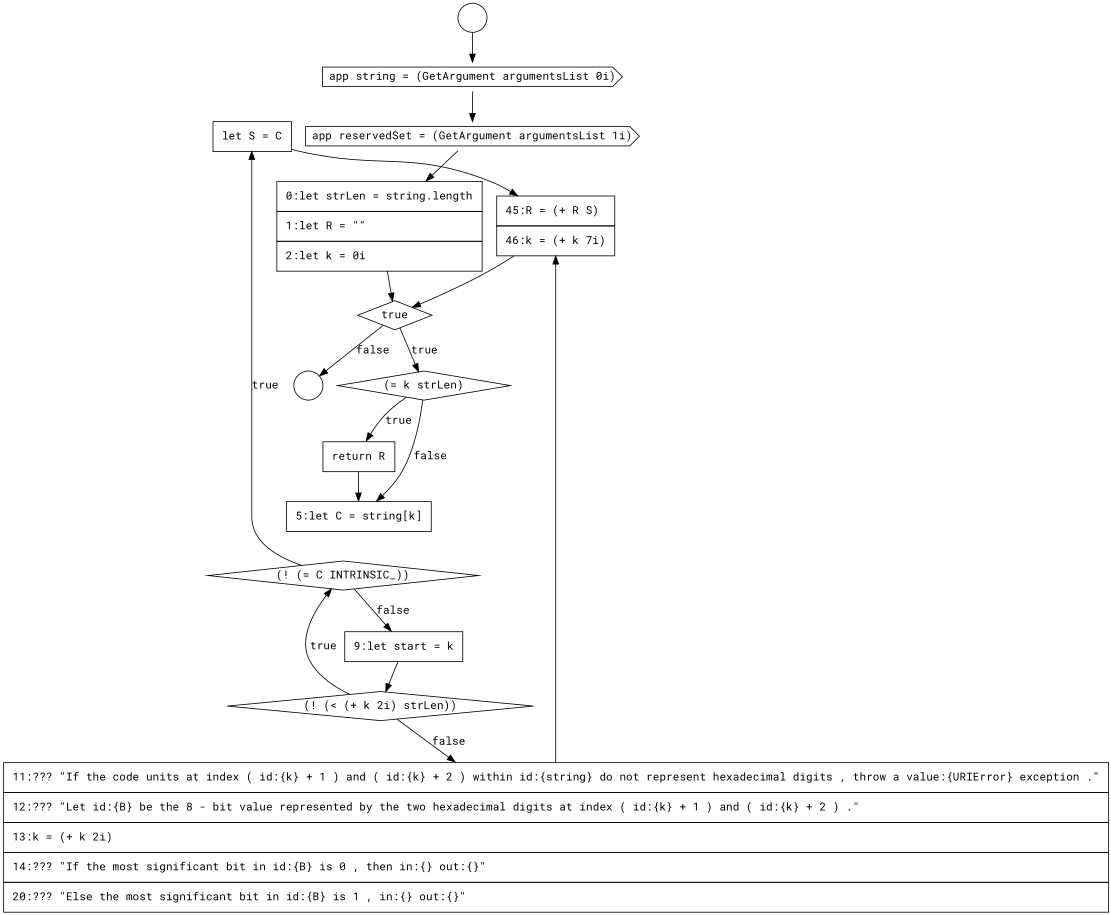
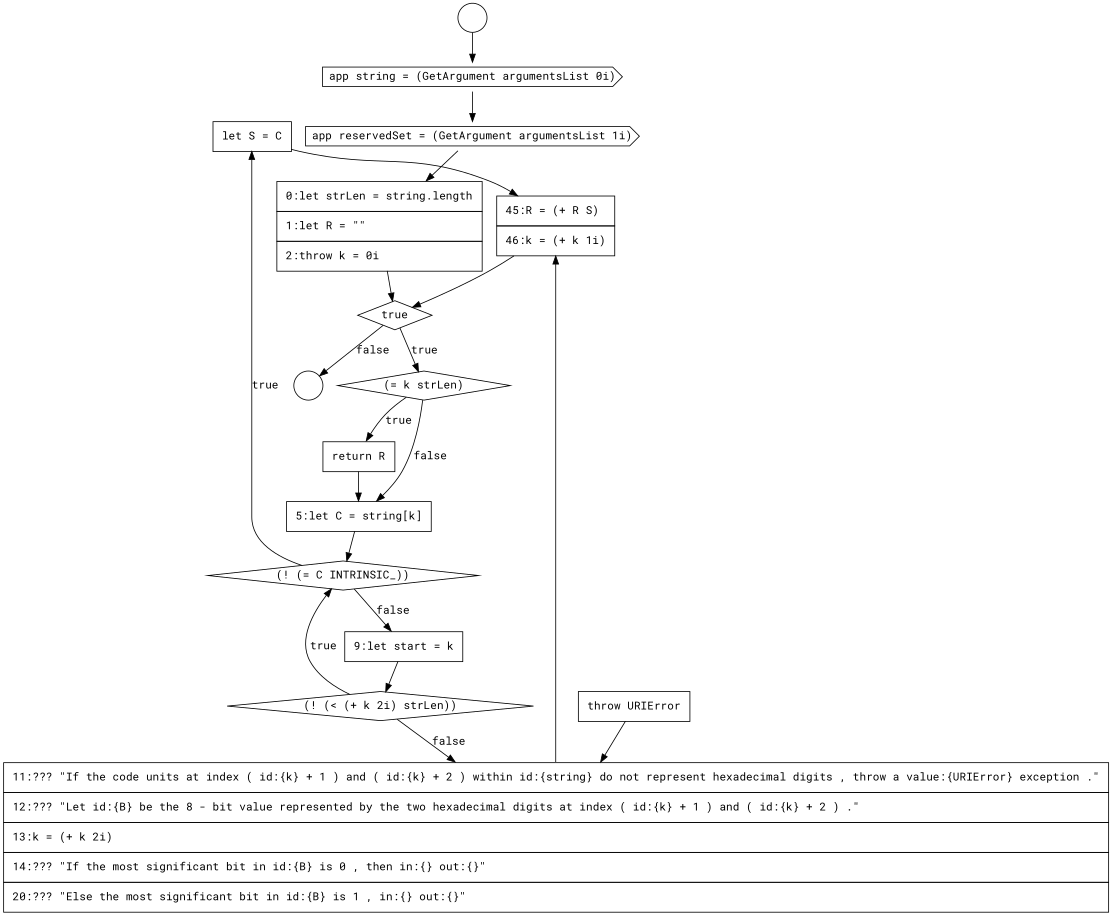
node "45:R = (+ R S)": text "46:k = (+ k 7i)" -> "46:k = (+ k 1i)"
node "0:let strLen = string.length": text "2:let k = 0i" -> "2:throw k = 0i"
edge "5:let C = string[k]" -> "(! (= C INTRINSIC_))": added
node "throw URIError": added
